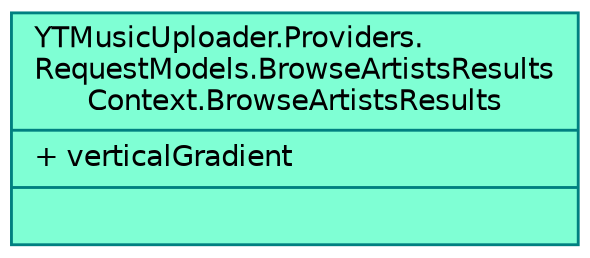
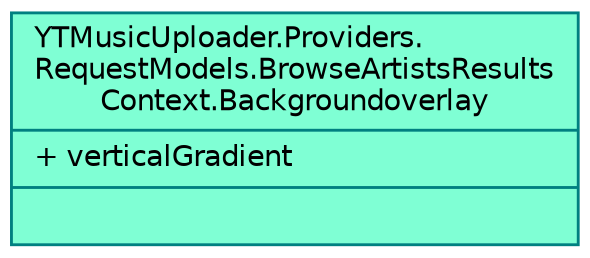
node "YTMusicUploader.Providers.": text "Context.BrowseArtistsResults" -> "Context.Backgroundoverlay"
